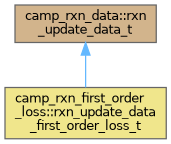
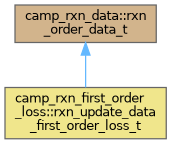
node "camp_rxn_data::rxn _update_data_t": label "camp_rxn_data::rxn _update_data_t" -> "camp_rxn_data::rxn _order_data_t"
